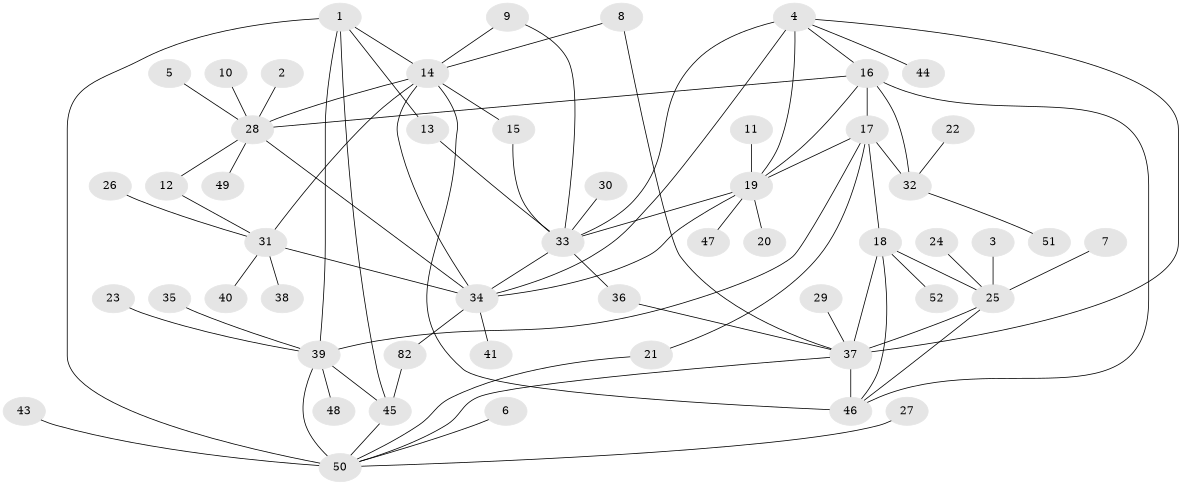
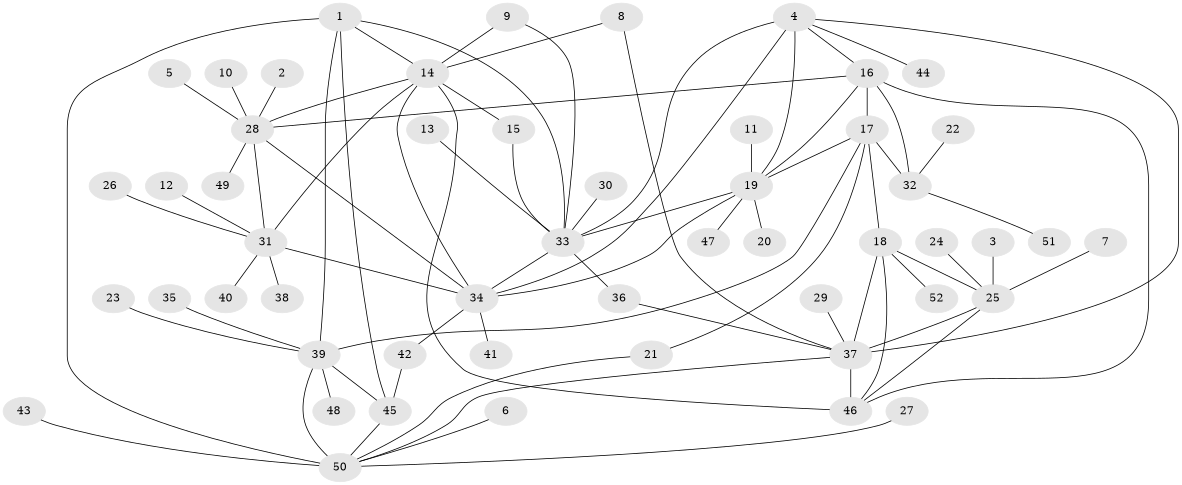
edge "1" -- "13": now "1" -- "33"
edge "28" -- "12": now "28" -- "31"
node "82": label "82" -> "42"
